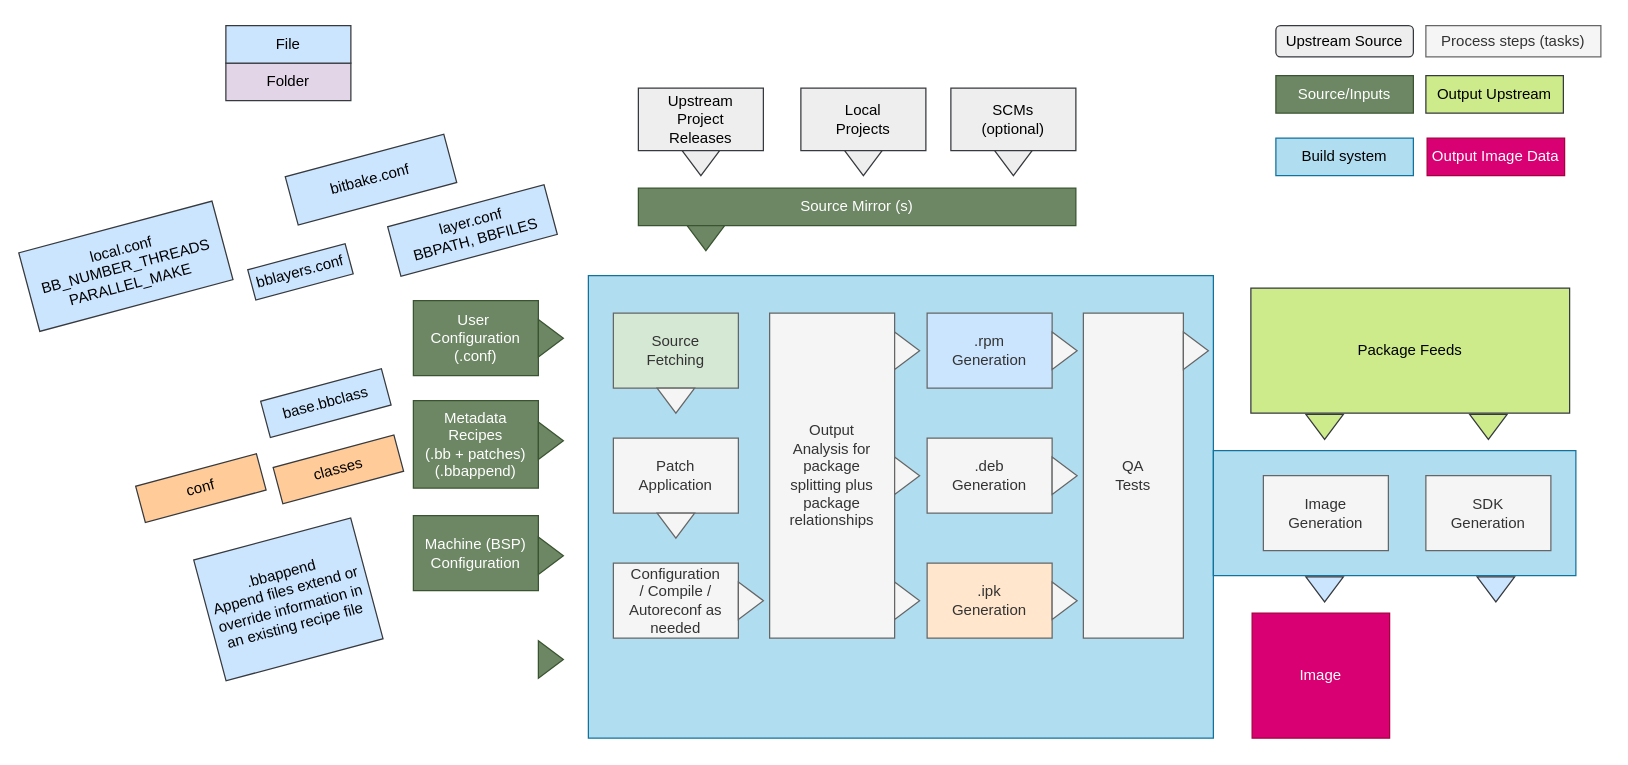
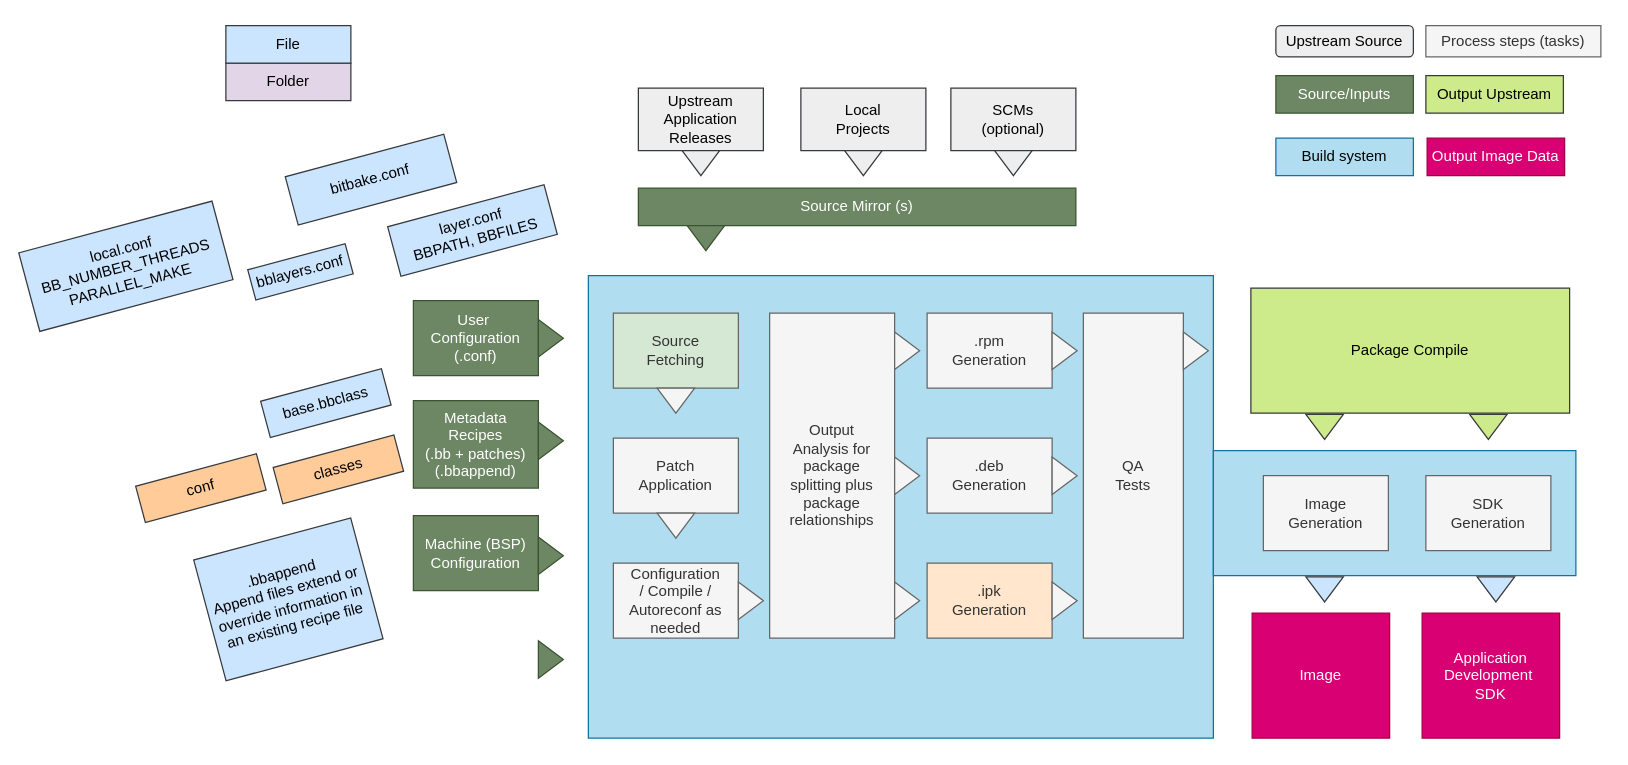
node "Upstream Project Releases": label "Upstream Project Releases" -> "Upstream Application Releases"
node ".rpm Generation": fillcolor #cce5ff -> #f5f5f5
node "Package Feeds": label "Package Feeds" -> "Package Compile"
node "Application Development SDK": added
